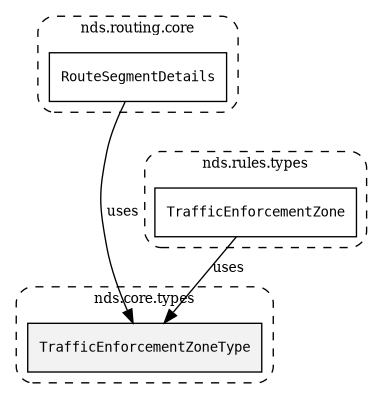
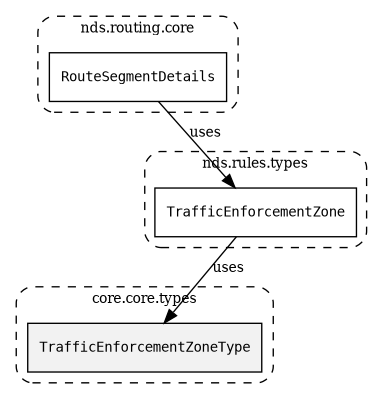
edge "RouteSegmentDetails" -> "TrafficEnforcementZoneType": now "RouteSegmentDetails" -> "TrafficEnforcementZone"
cluster "nds.core.types": label "nds.core.types" -> "core.core.types"
